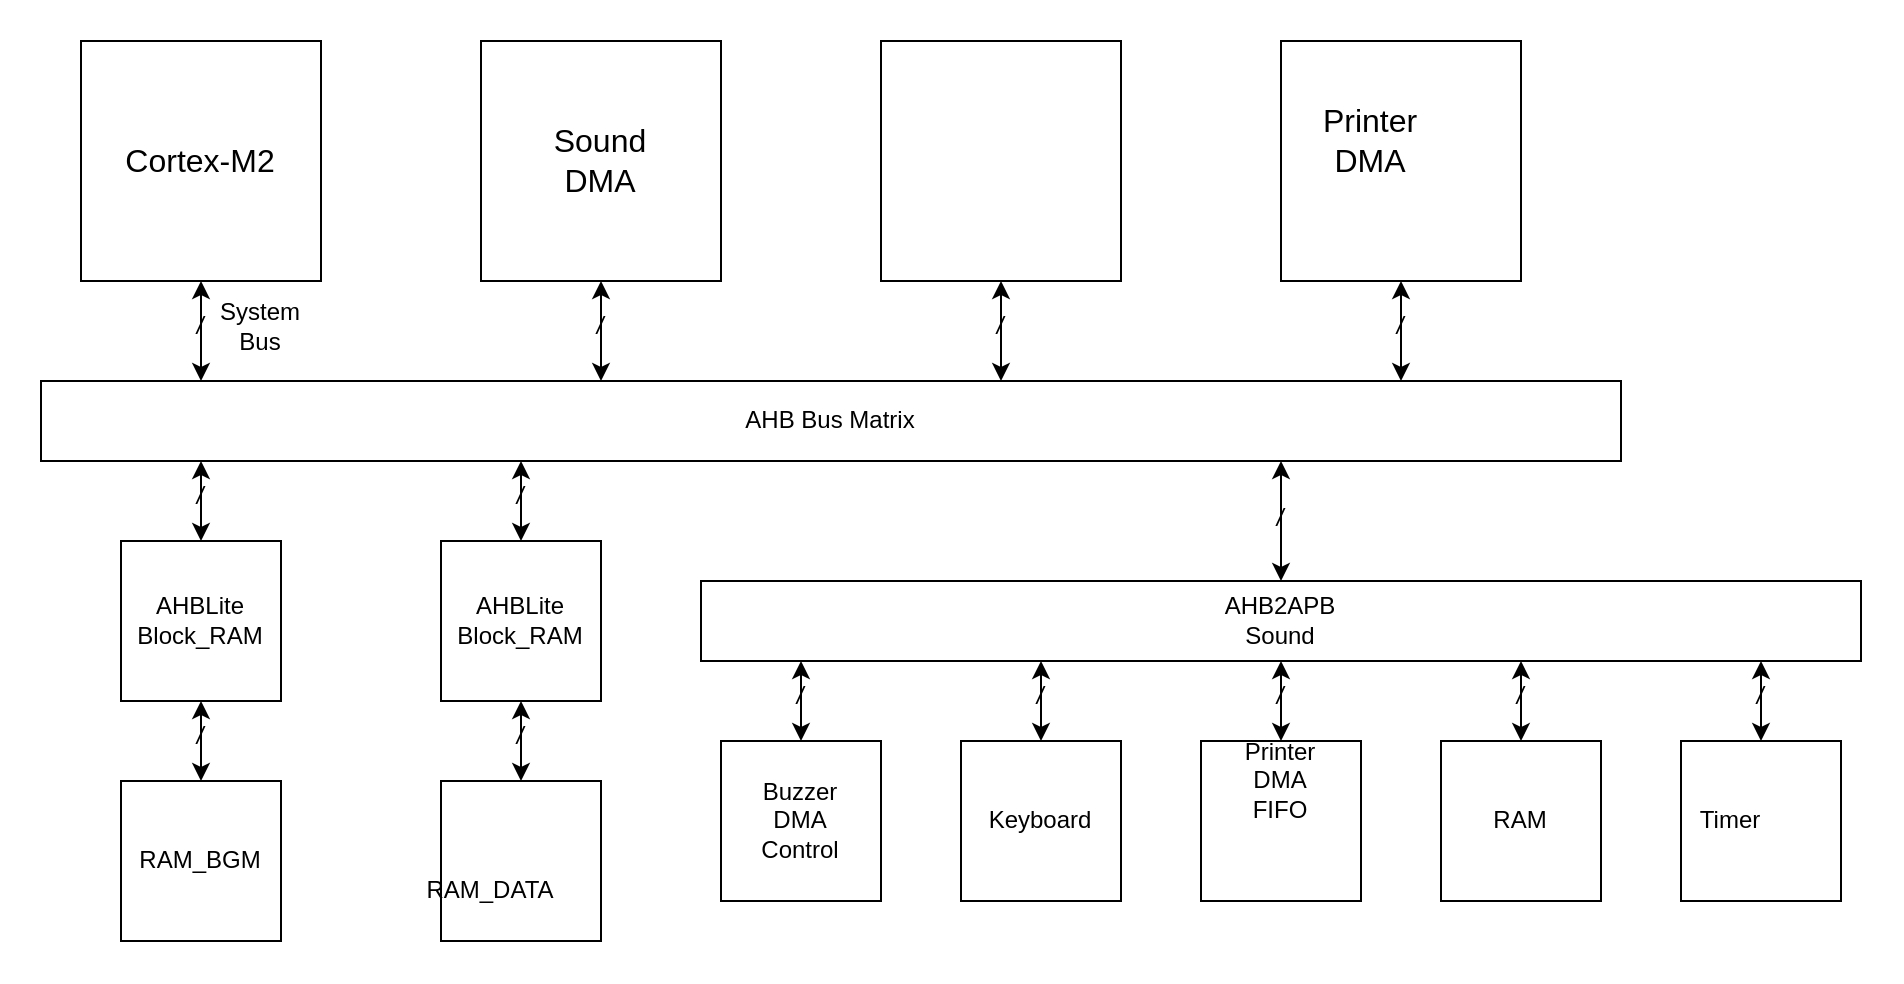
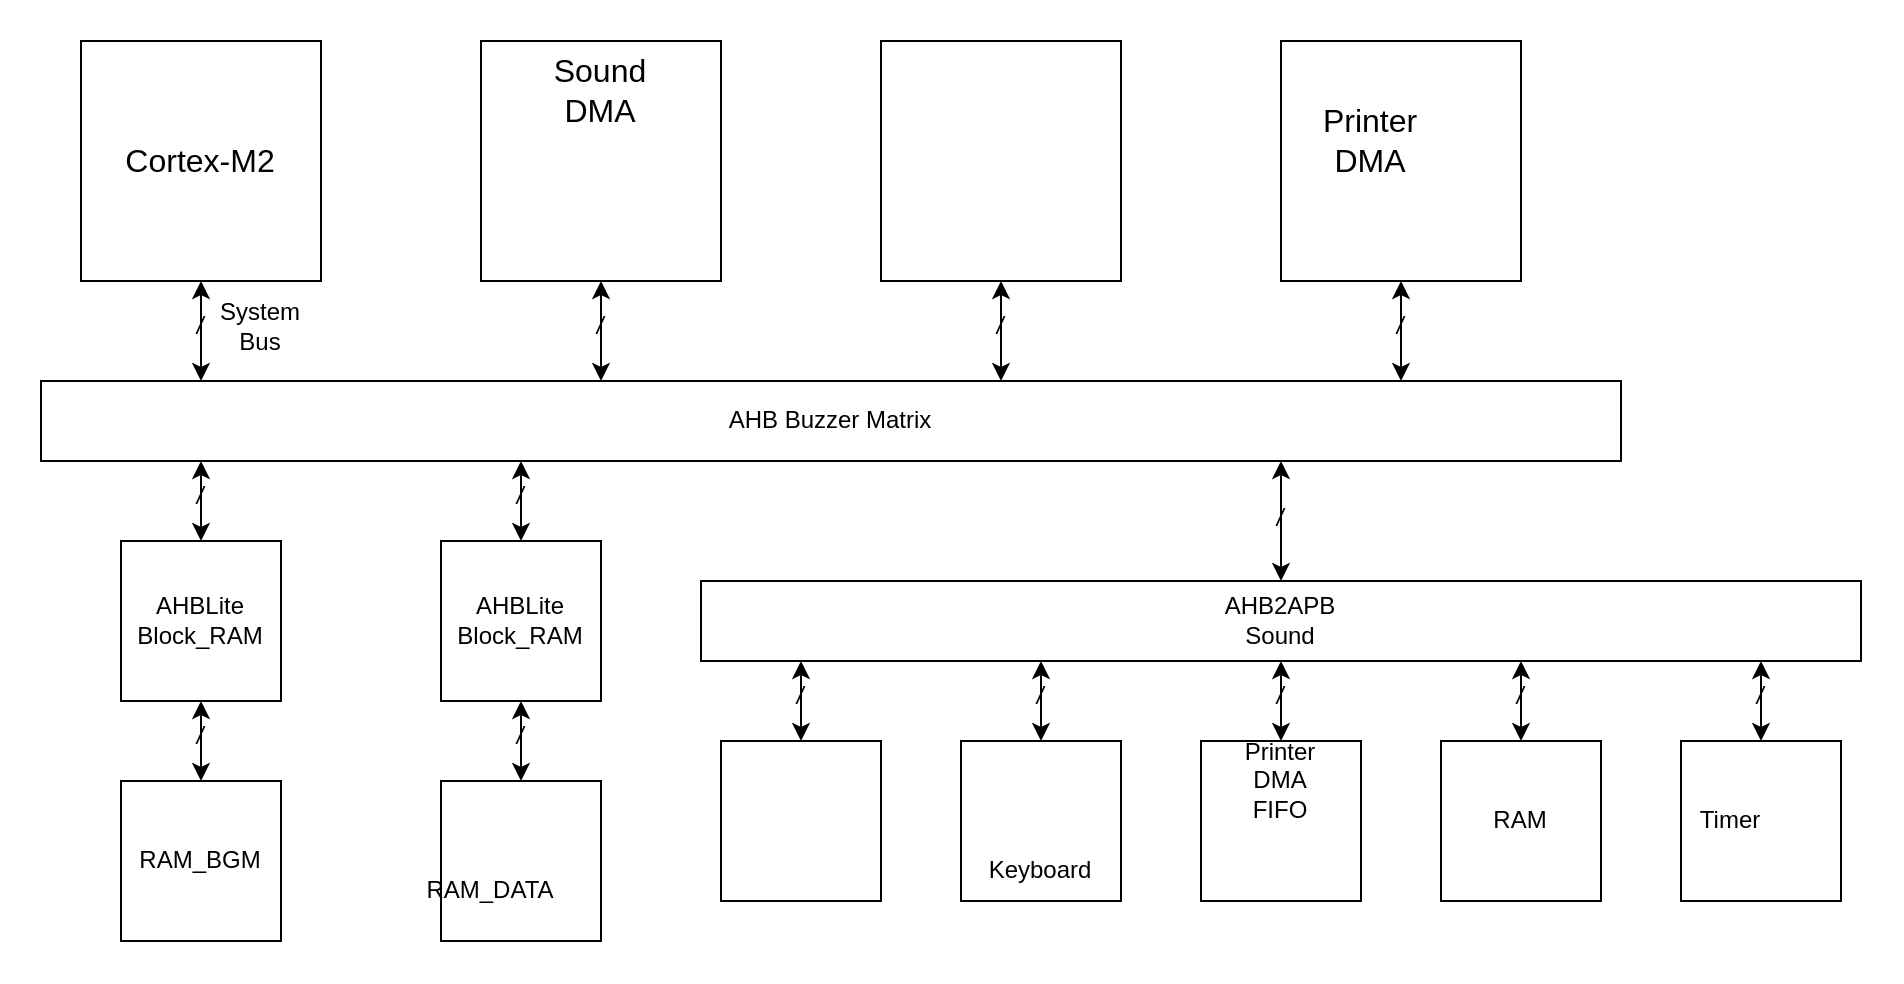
node "Sound DMA": moved (601, 161) -> (601, 91)
node "AHB Bus Matrix": label "AHB Bus Matrix" -> "AHB Buzzer Matrix"
node "Buzzer DMA Control": removed
node "Keyboard": moved (1041, 821) -> (1041, 871)
